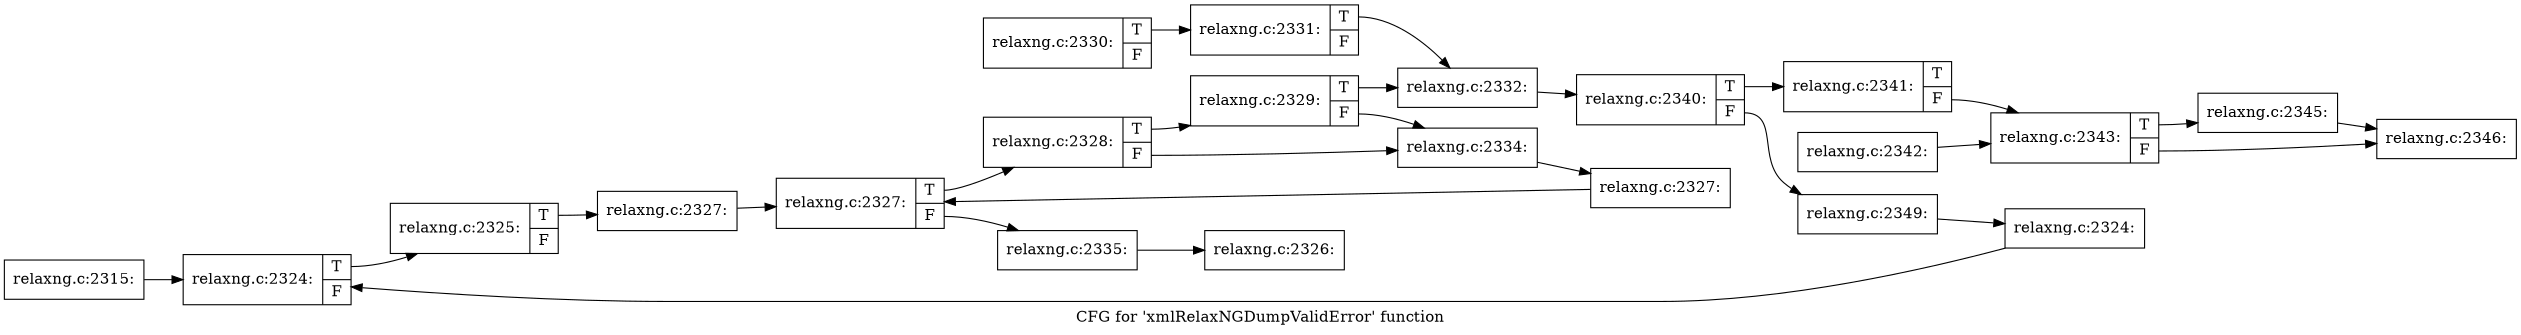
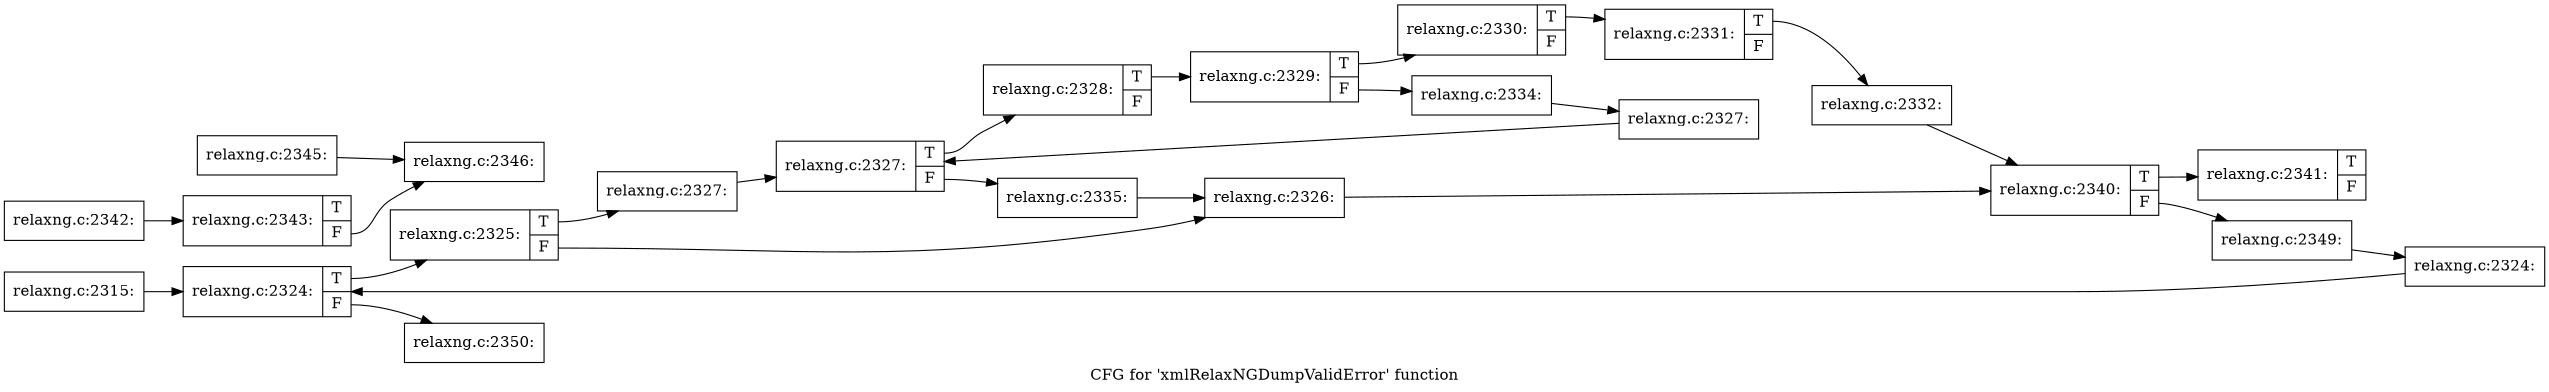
edge "relaxng.c:2329:" -> "relaxng.c:2332:": now "relaxng.c:2329:" -> "relaxng.c:2330:"
edge "relaxng.c:2341:" -> "relaxng.c:2343:": removed
edge "relaxng.c:2343:" -> "relaxng.c:2345:": removed
edge "relaxng.c:2328:" -> "relaxng.c:2334:": removed
edge "relaxng.c:2326:" -> "relaxng.c:2340:": added
edge "relaxng.c:2325:" -> "relaxng.c:2326:": added
node "relaxng.c:2350:": added
